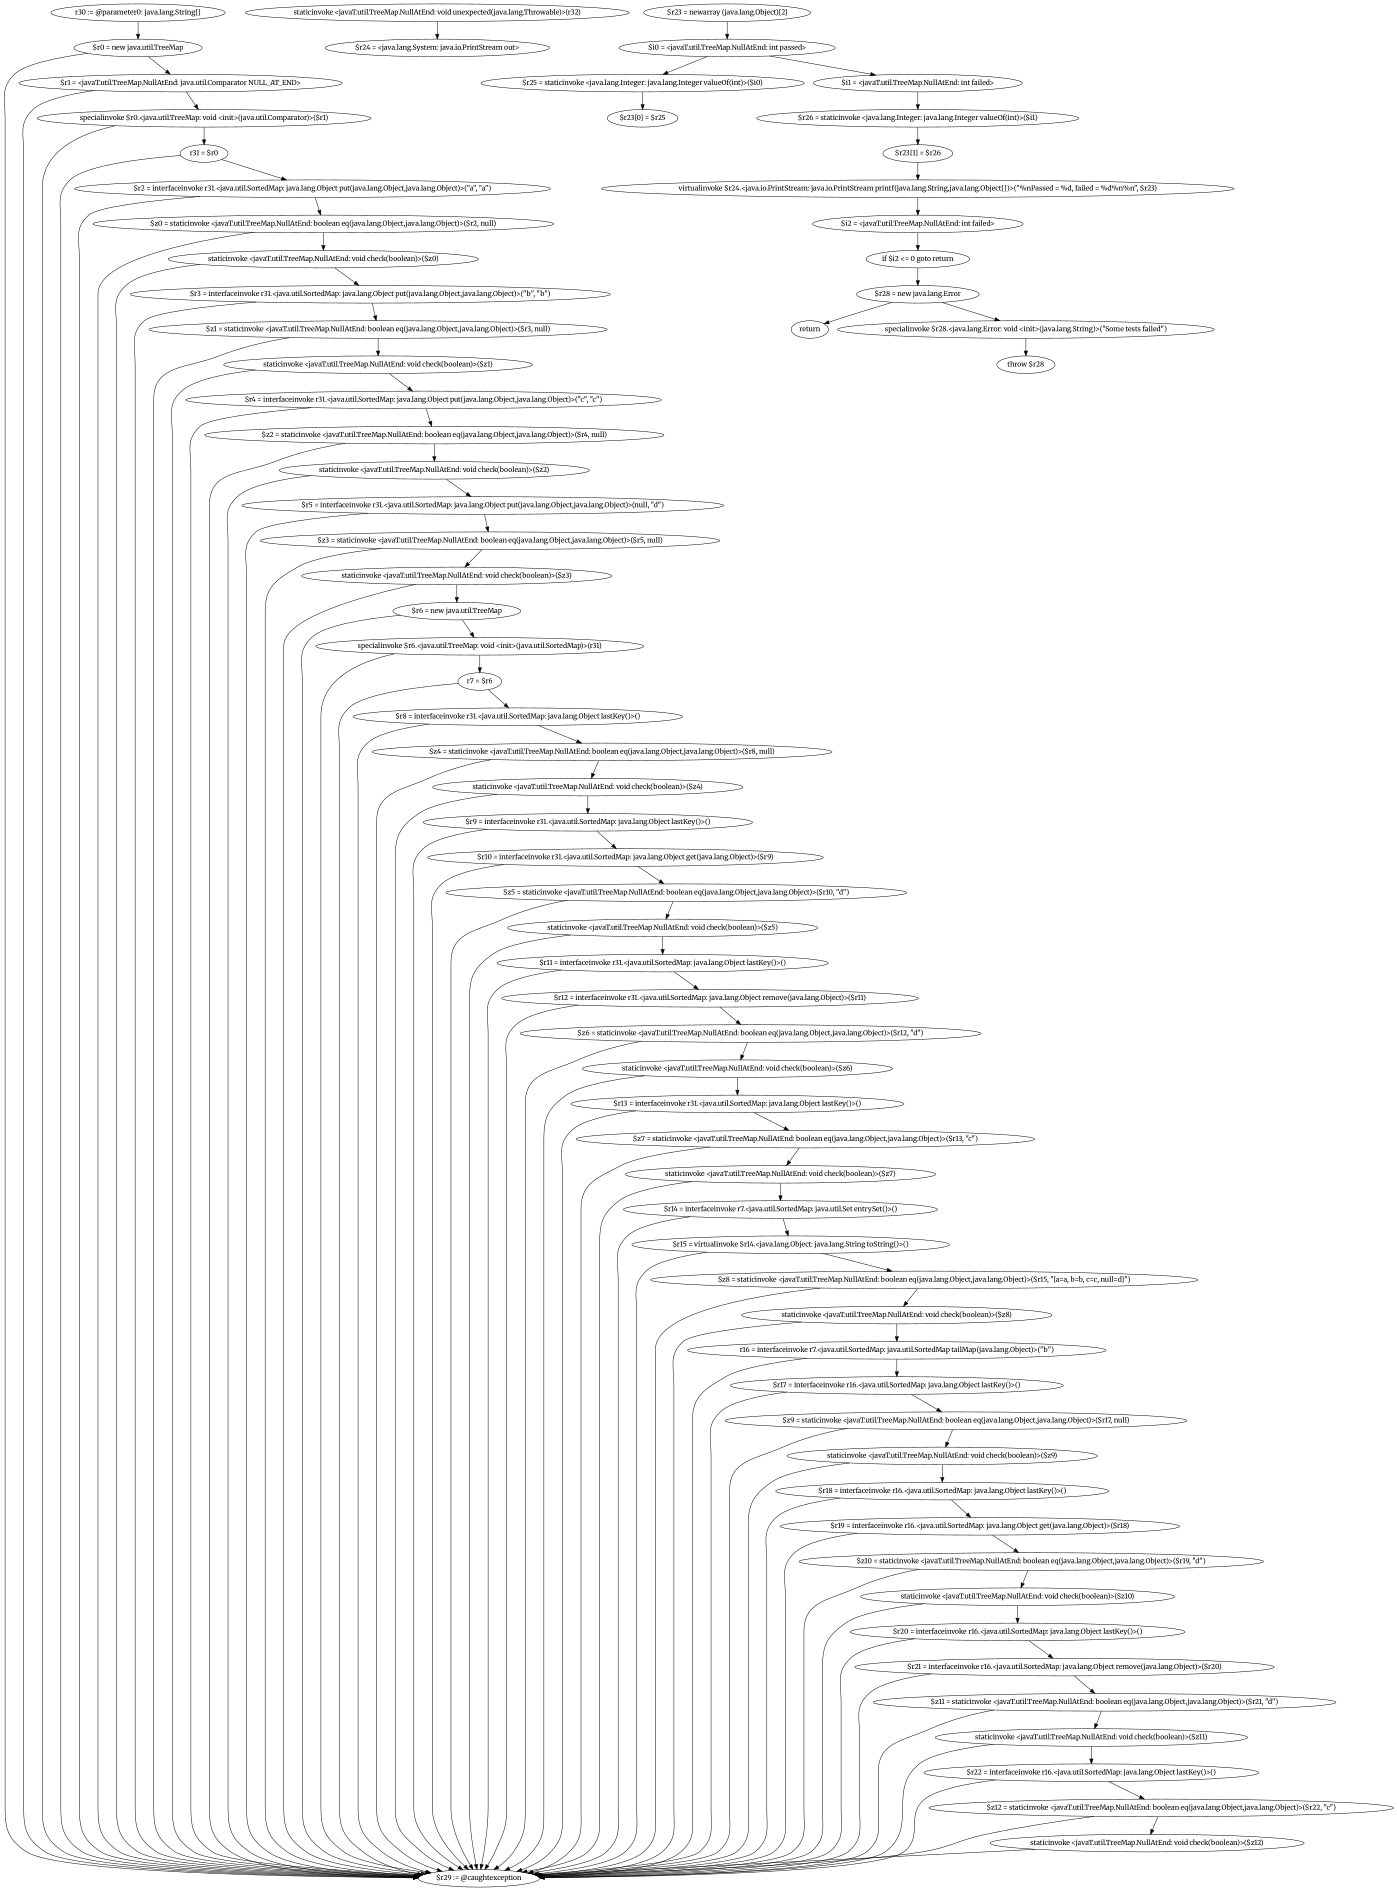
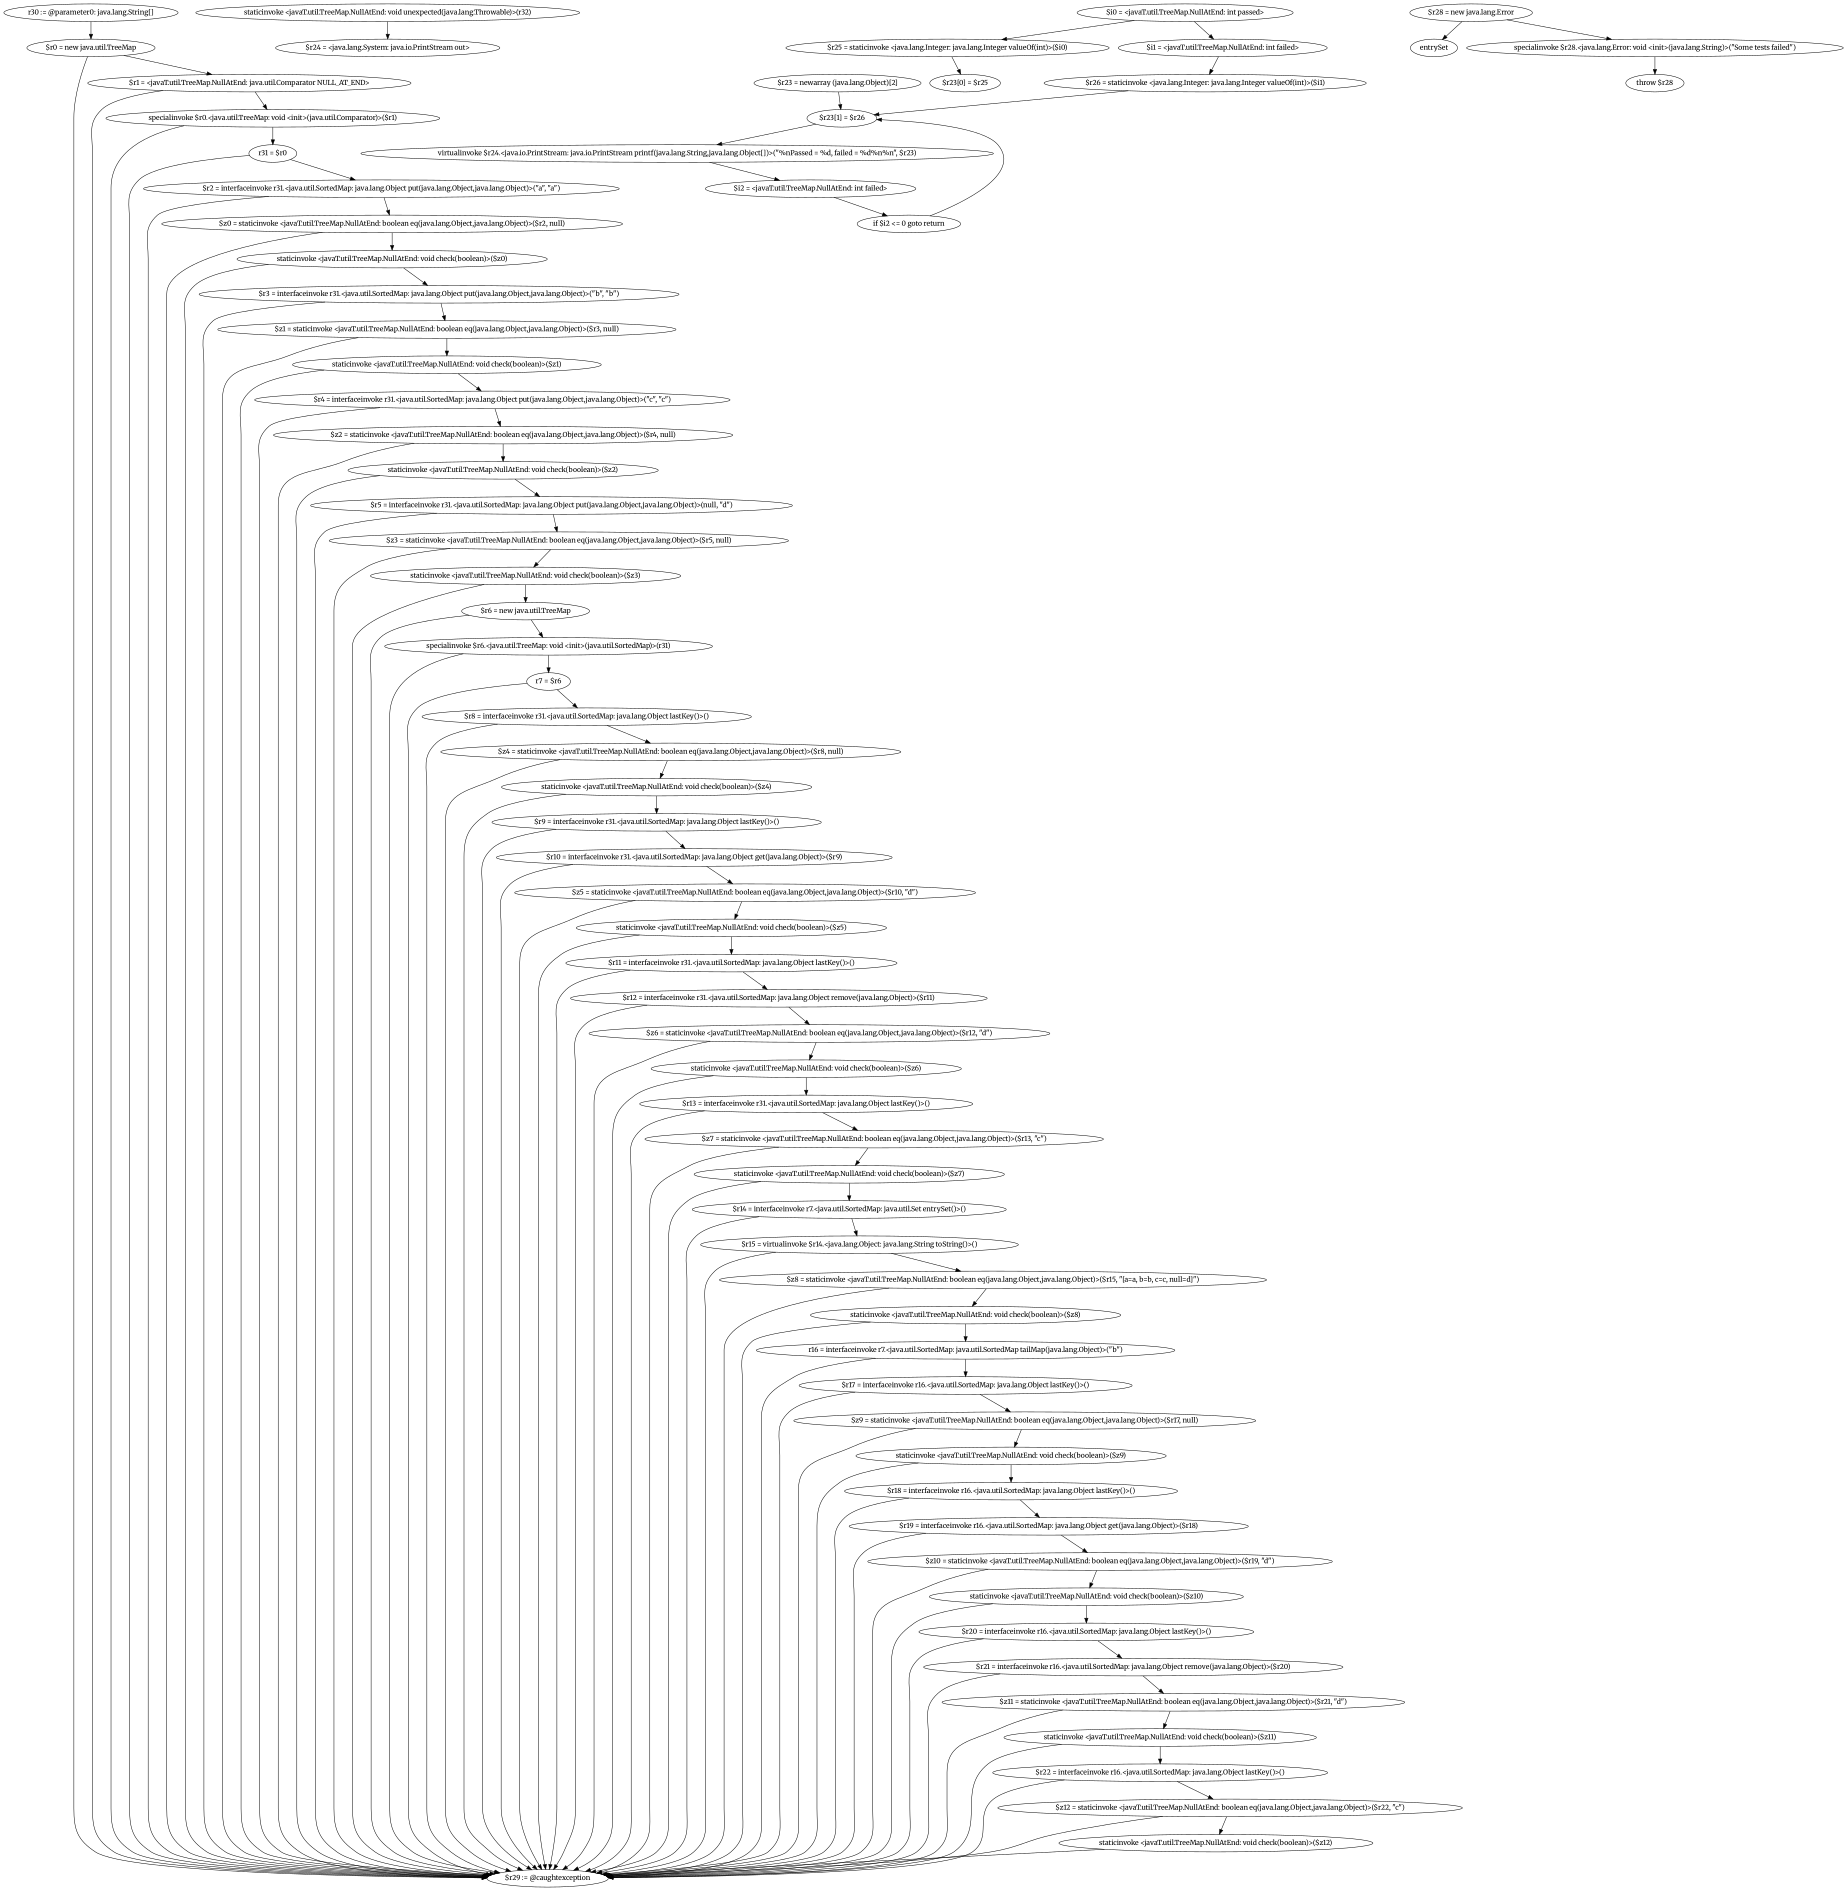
edge "$r23 = newarray (java.lang.Object)[2]" -> "$i0 = <javaT.util.TreeMap.NullAtEnd: int passed>": now "$r23 = newarray (java.lang.Object)[2]" -> "$r23[1] = $r26"
edge "if $i2 <= 0 goto return" -> "$r28 = new java.lang.Error": now "if $i2 <= 0 goto return" -> "$r23[1] = $r26"
node "return": label "return" -> "entrySet"
